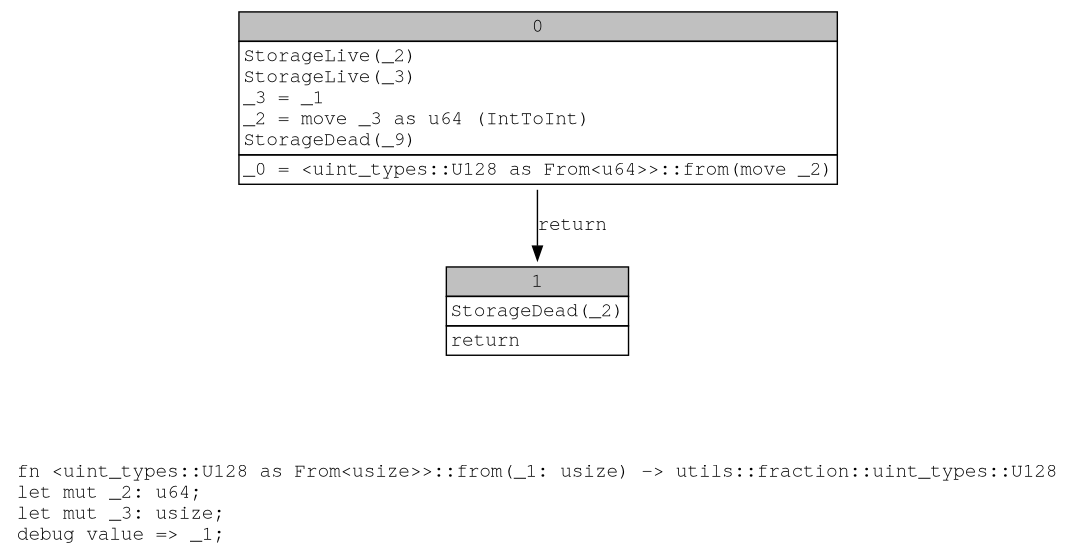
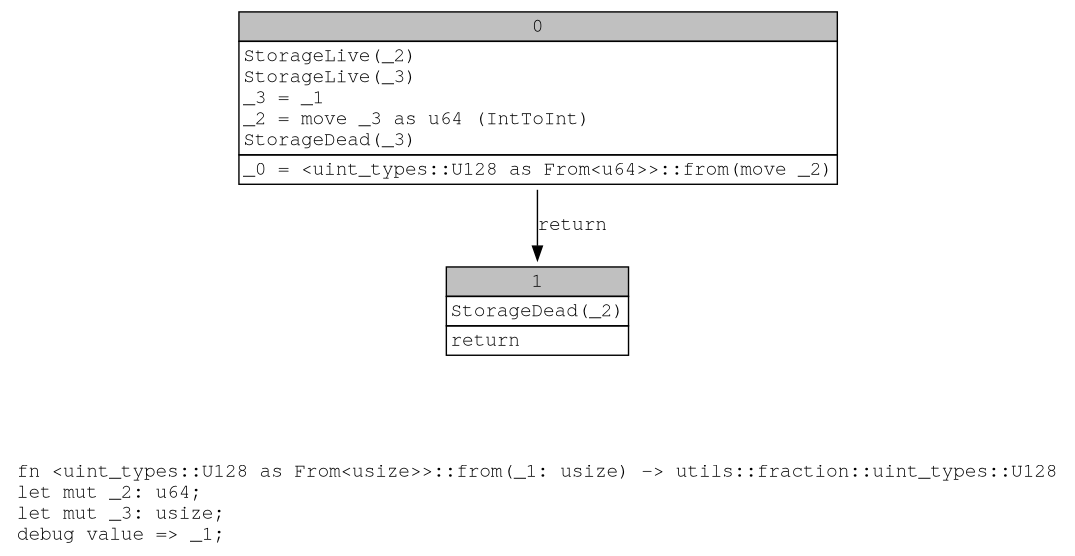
node "0": text "StorageDead(_9)" -> "StorageDead(_3)"
